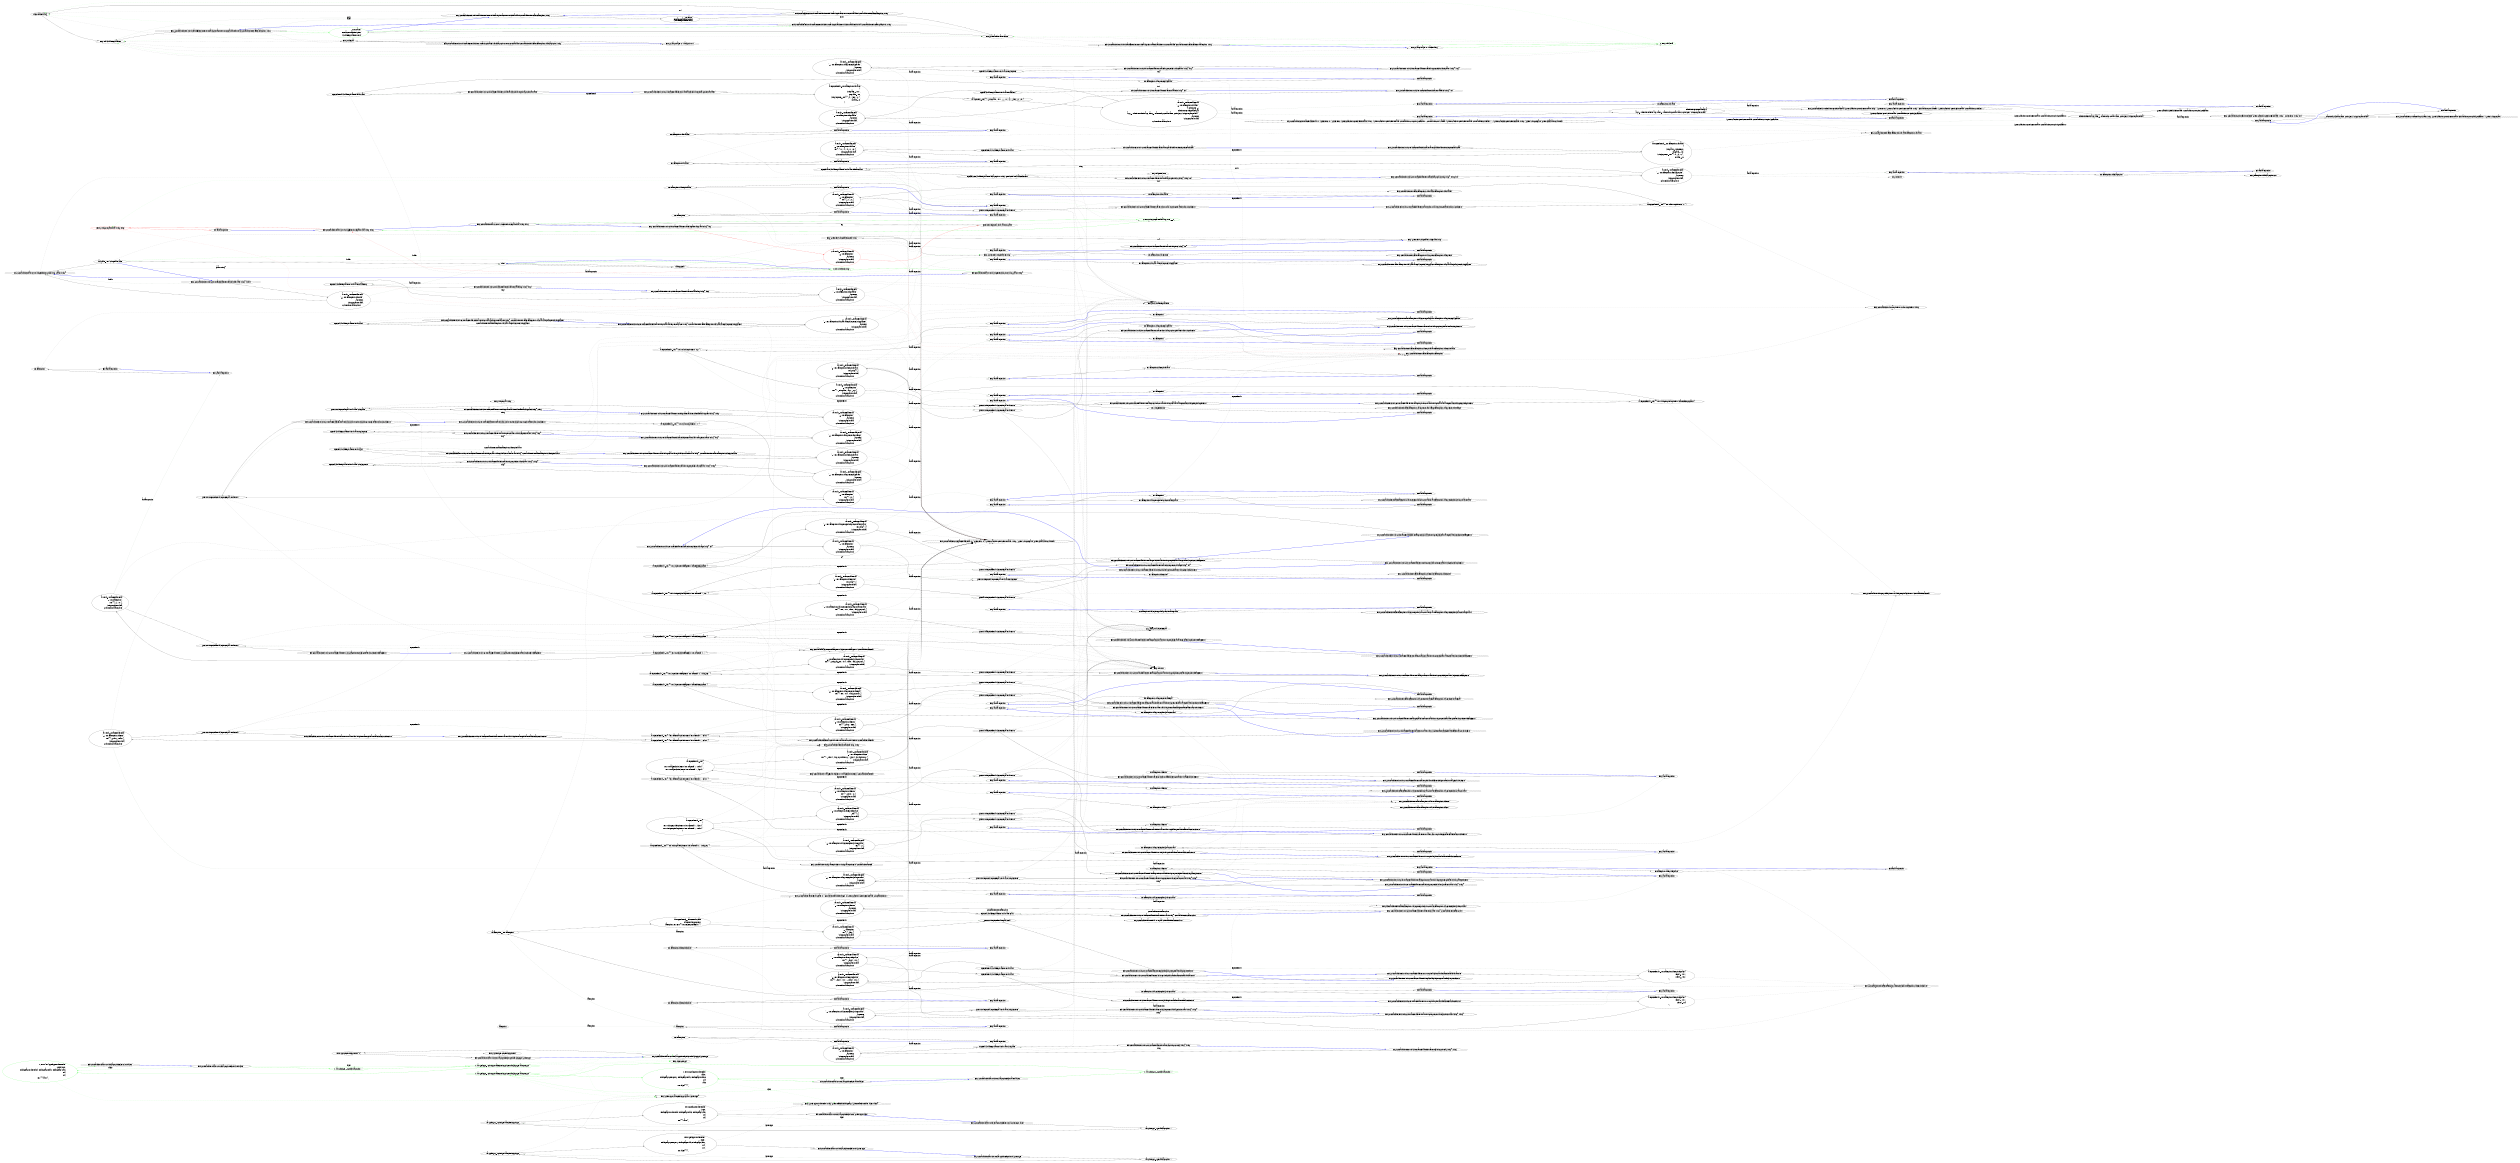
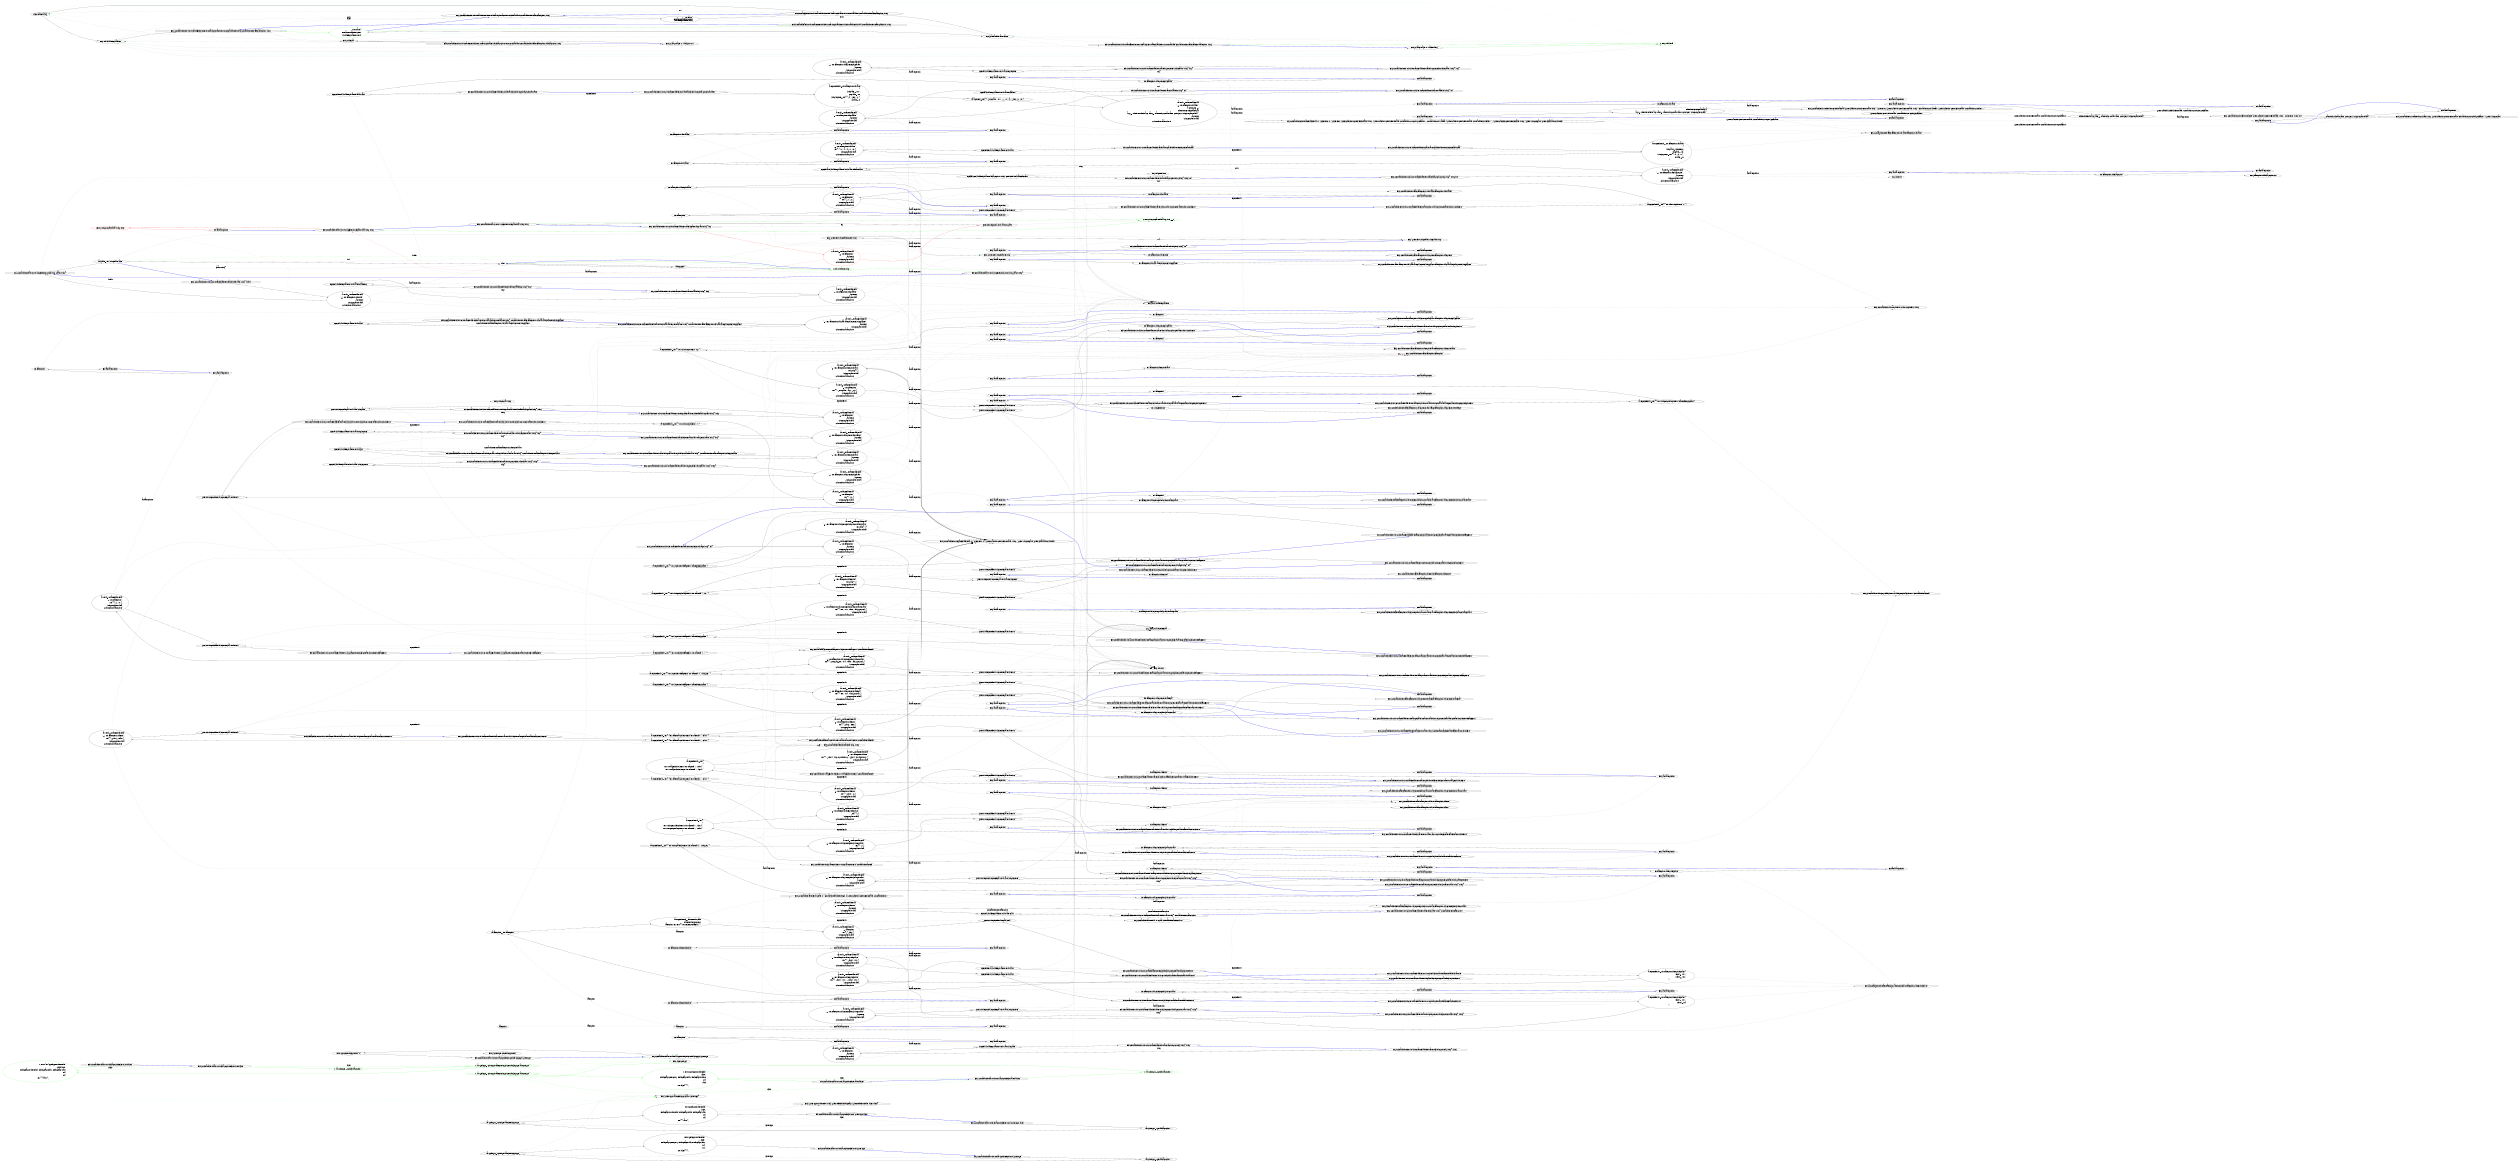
edge "var builder = new StringBuilder(value)" -> "builder.Append(v)": label "builder" -> "bool"
